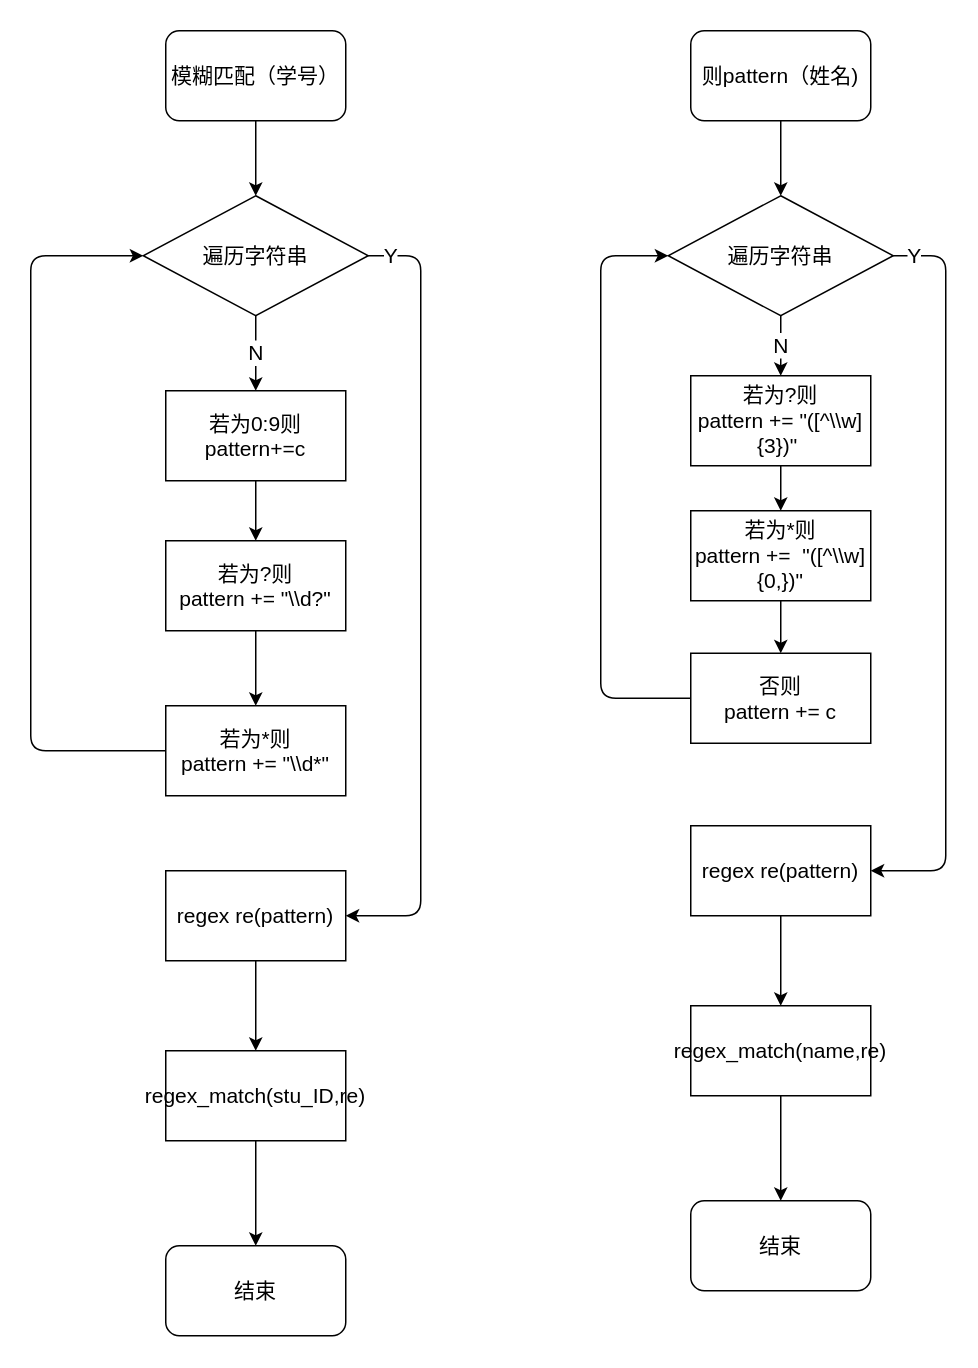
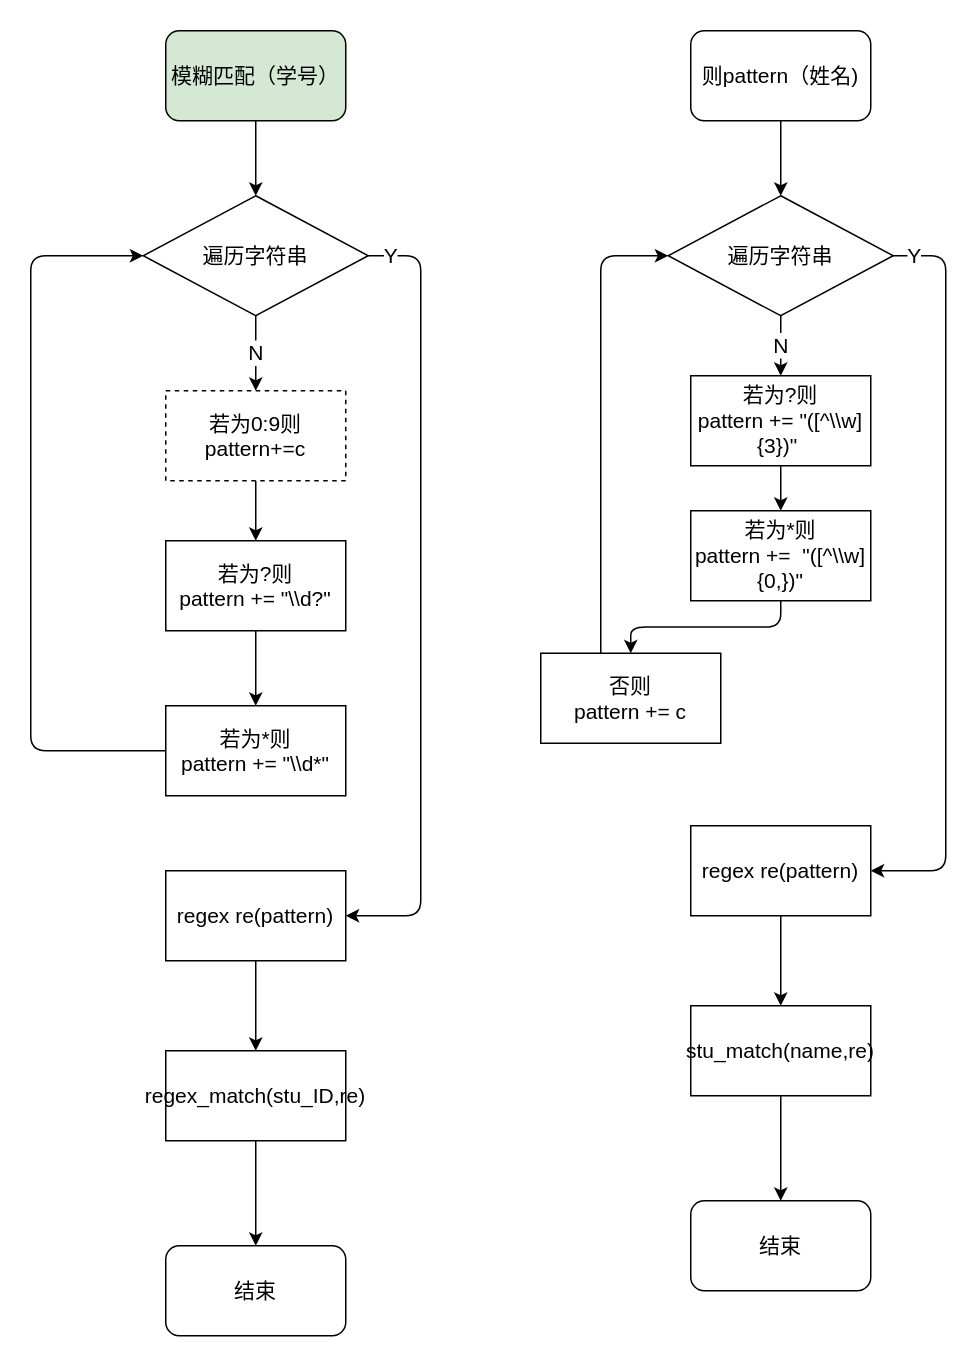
node "模糊匹配（学号）": fillcolor #ffffff -> #d5e8d4
node "若为0:9则pattern+=c": style solid -> dashed
node "否则 pattern += c": moved (781, 698) -> (631, 698)
node "regex_match(name,re)": label "regex_match(name,re)" -> "stu_match(name,re)"
